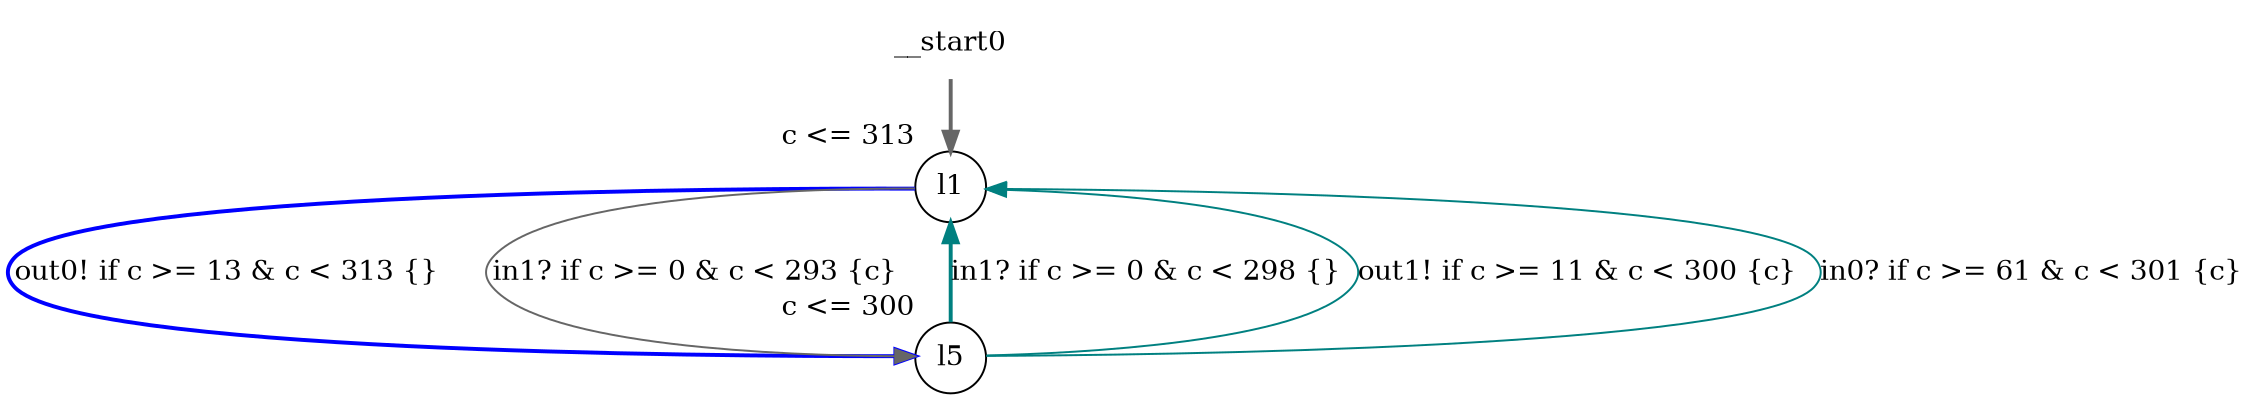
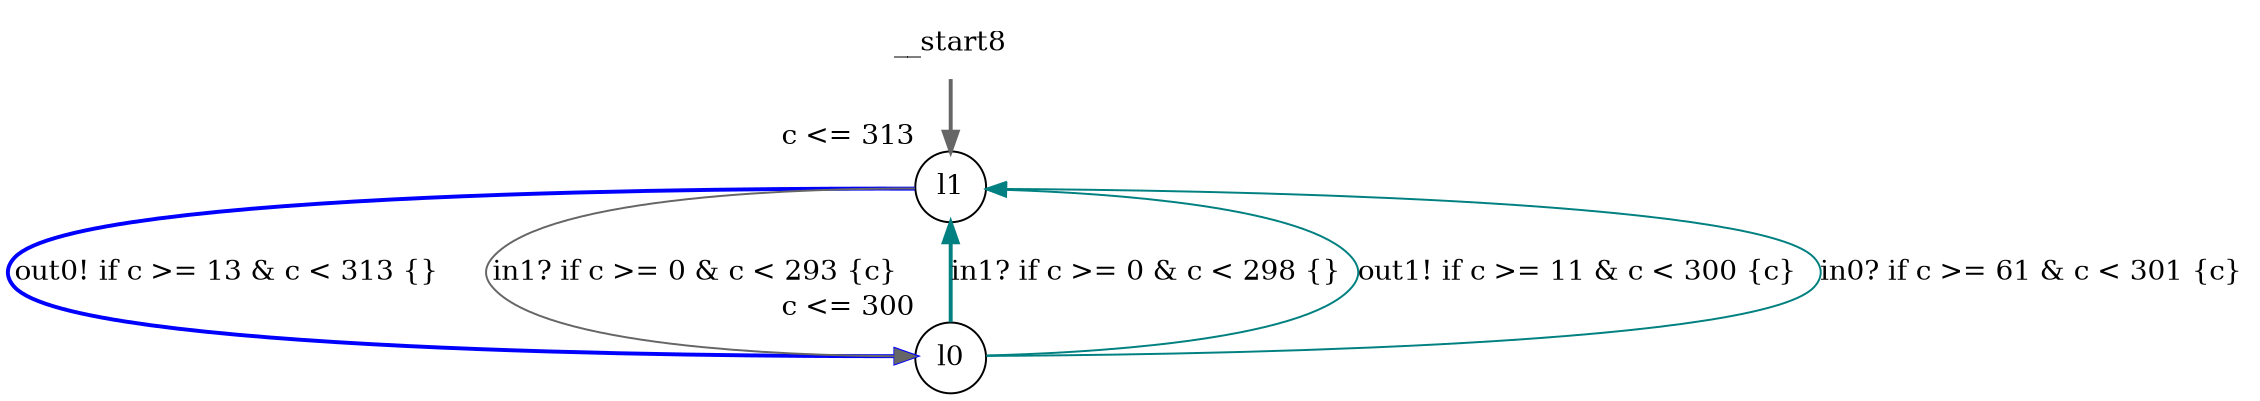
node "__start0": label "__start0" -> "__start8"
node "l5 c <= 300": label "l5 c <= 300" -> "l0 c <= 300"
